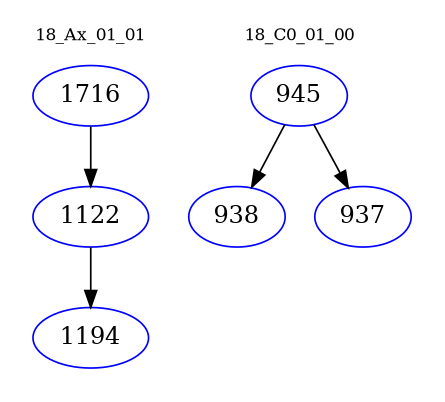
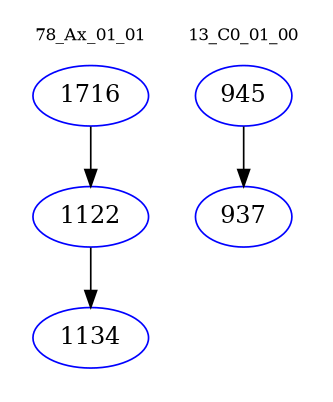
cluster "18_Ax_01_01": label "18_Ax_01_01" -> "78_Ax_01_01"
cluster "18_C0_01_00": label "18_C0_01_00" -> "13_C0_01_00"
node "938": removed
node "1194": label "1194" -> "1134"
